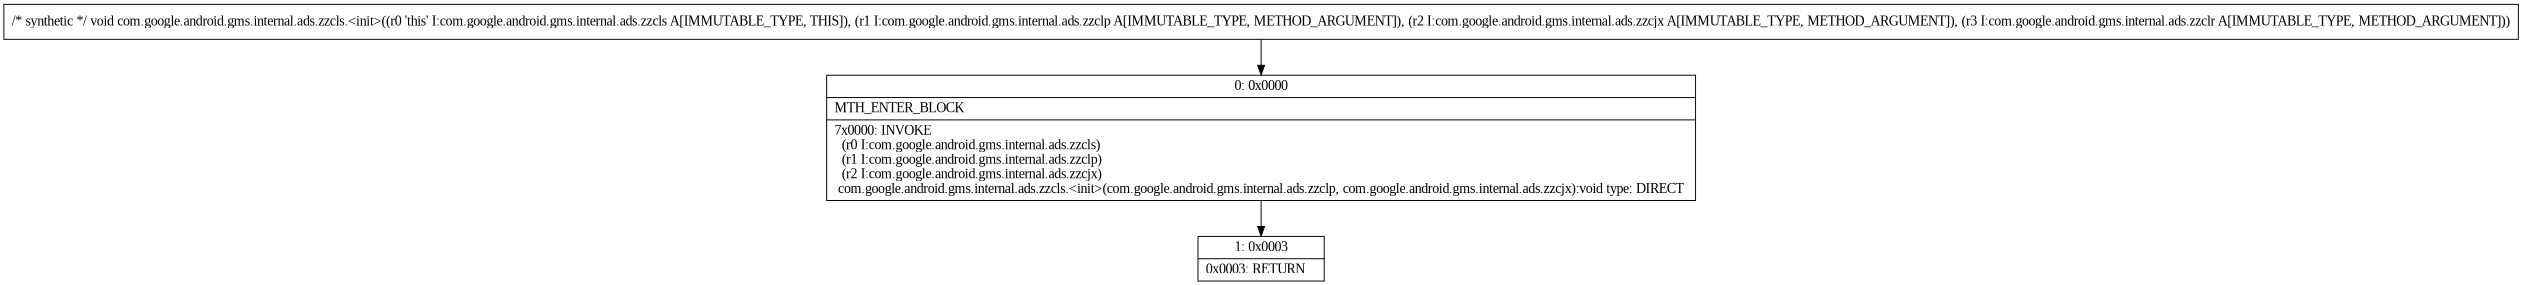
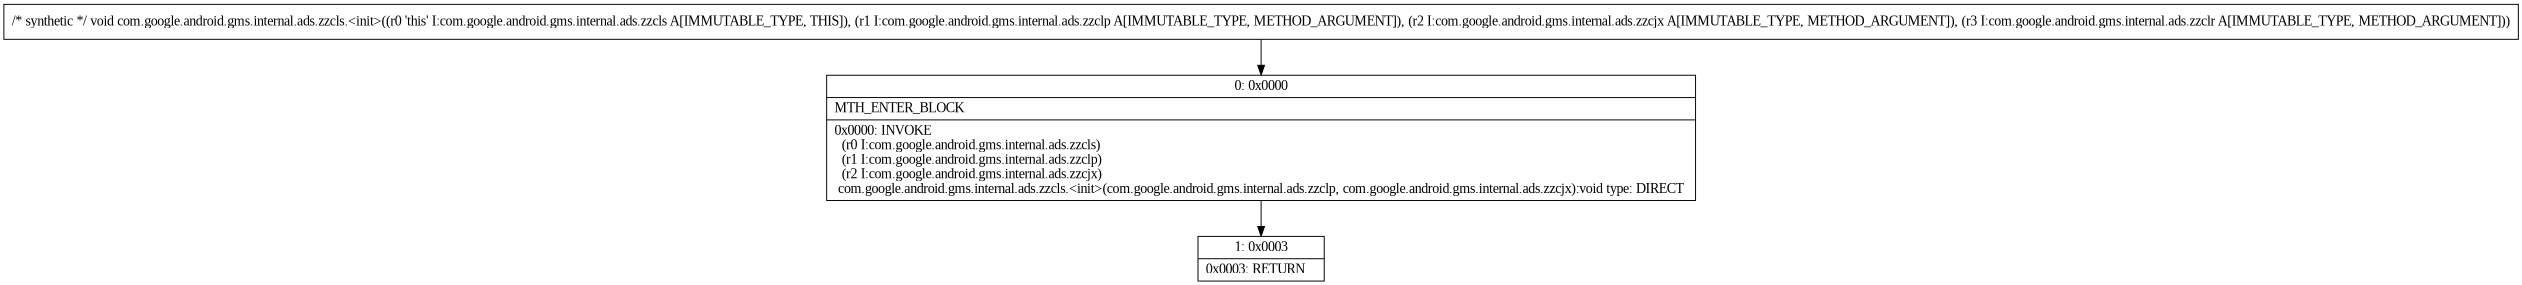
node "0: 0x0000": text "7x0000: INVOKE" -> "0x0000: INVOKE"
